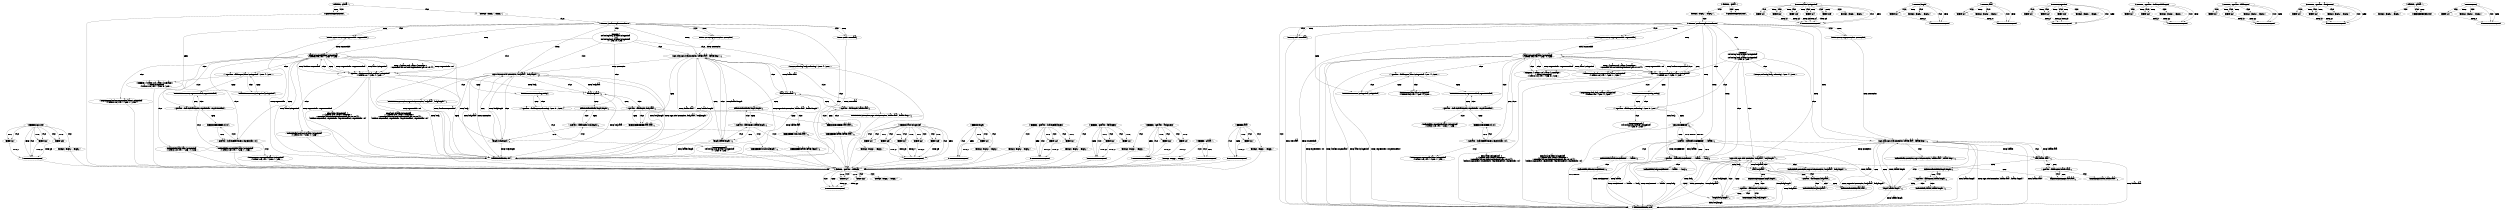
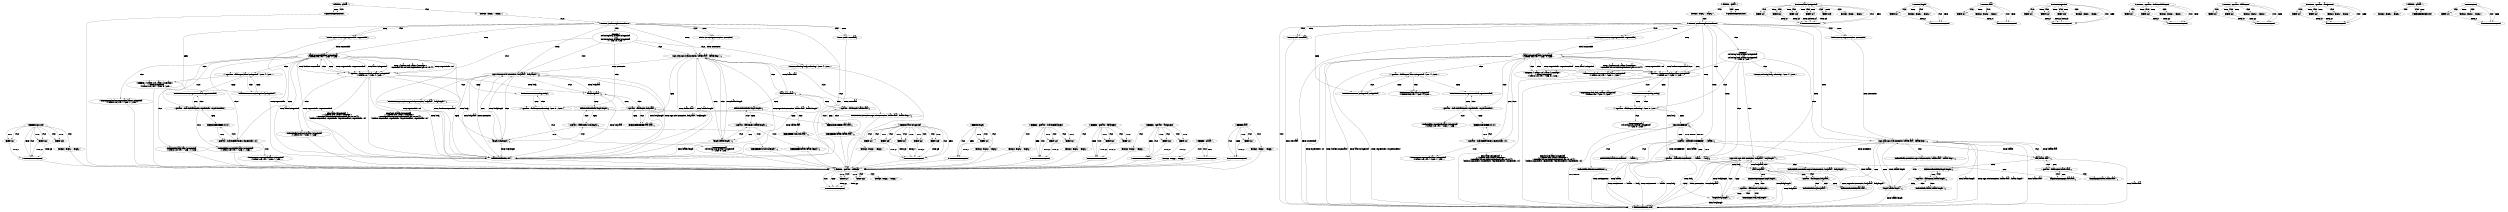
edge "(IDENTIFIER,header,LOG(ERROR) << header)" -> "(IDENTIFIER,ERROR,LOG(ERROR))": now "(LOG,LOG(ERROR))" -> "(IDENTIFIER,ERROR,LOG(ERROR))"
node "(IDENTIFIER,body,LOG(ERROR) << header << body)": removed
